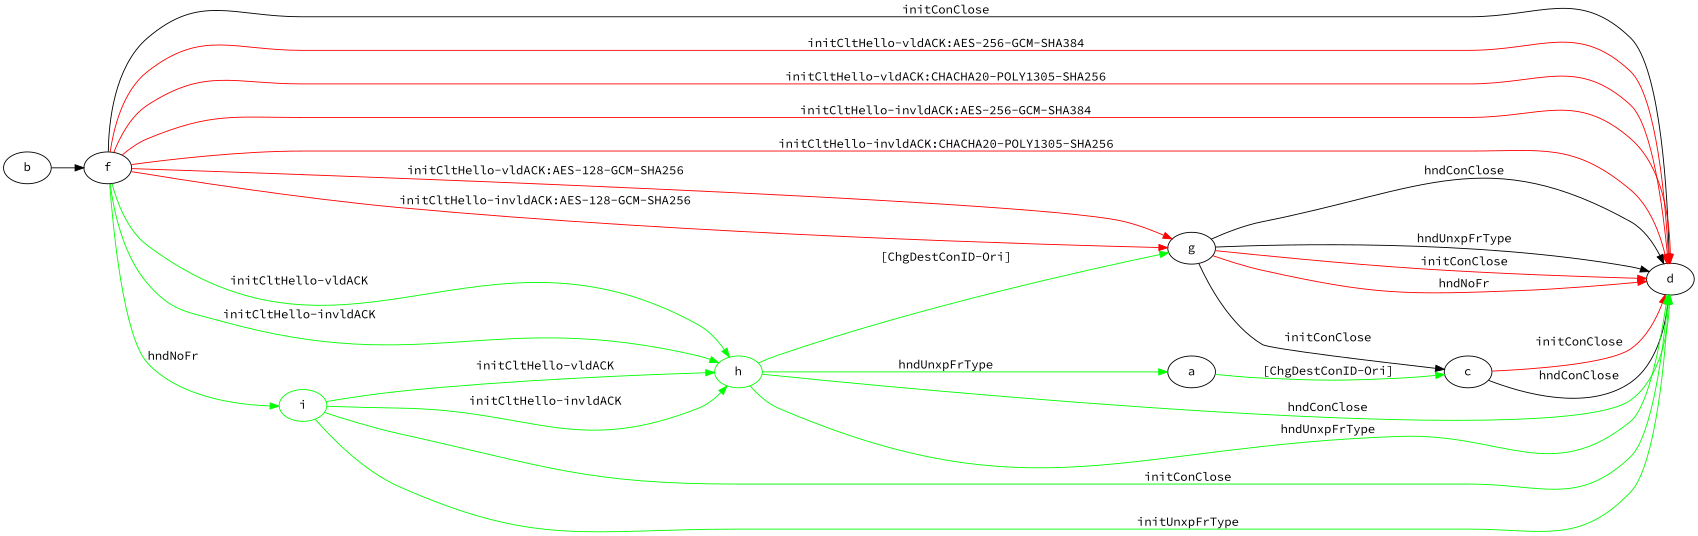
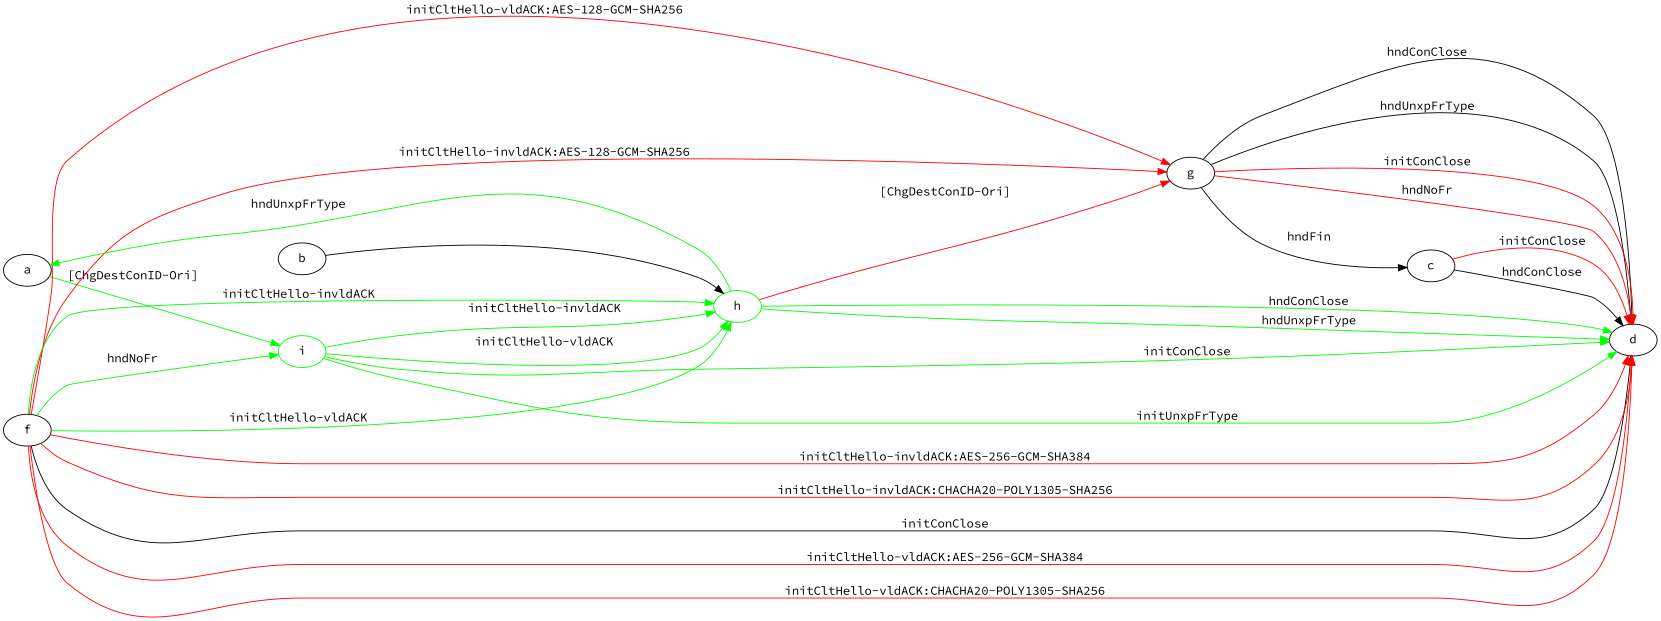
edge "b" -> "f": now "b" -> "h"
edge "h" -> "g": color green -> red
edge "g" -> "c": label "initConClose " -> "hndFin "
edge "a" -> "c": now "a" -> "i"
